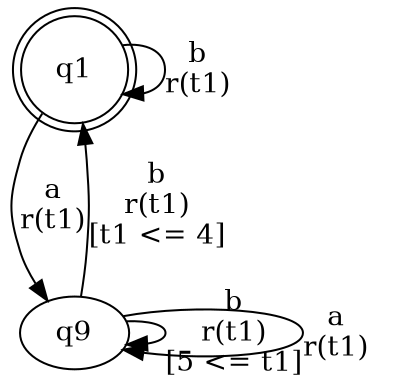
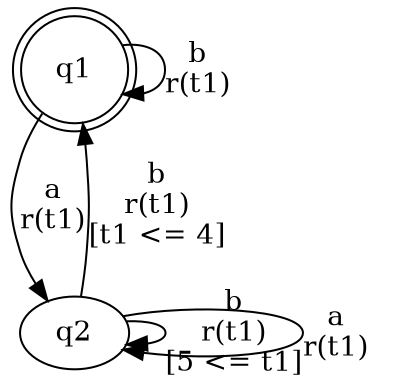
node "q9": label "q9" -> "q2"
